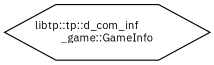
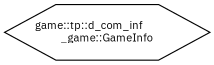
node "libtp::tp::d_com_inf _game::GameInfo": label "libtp::tp::d_com_inf _game::GameInfo" -> "game::tp::d_com_inf _game::GameInfo"
